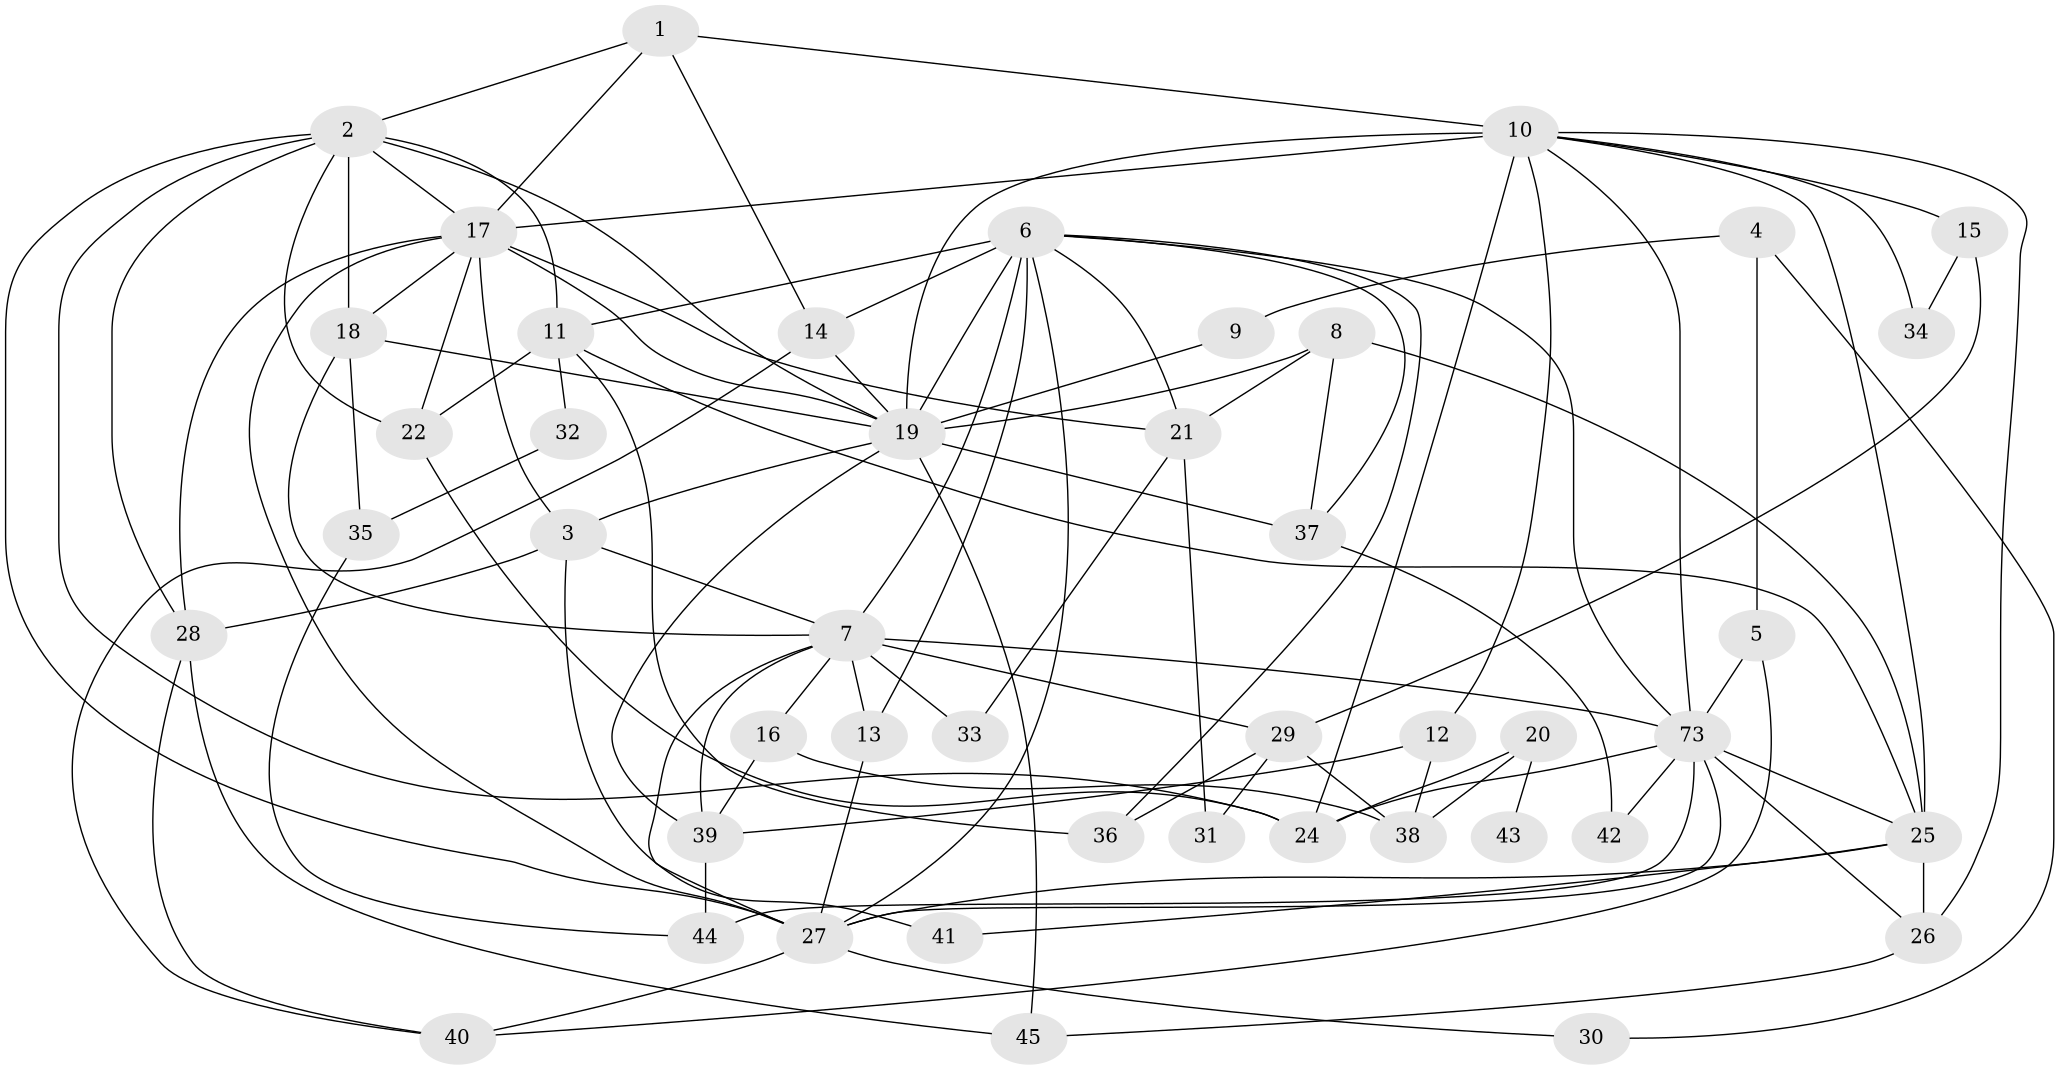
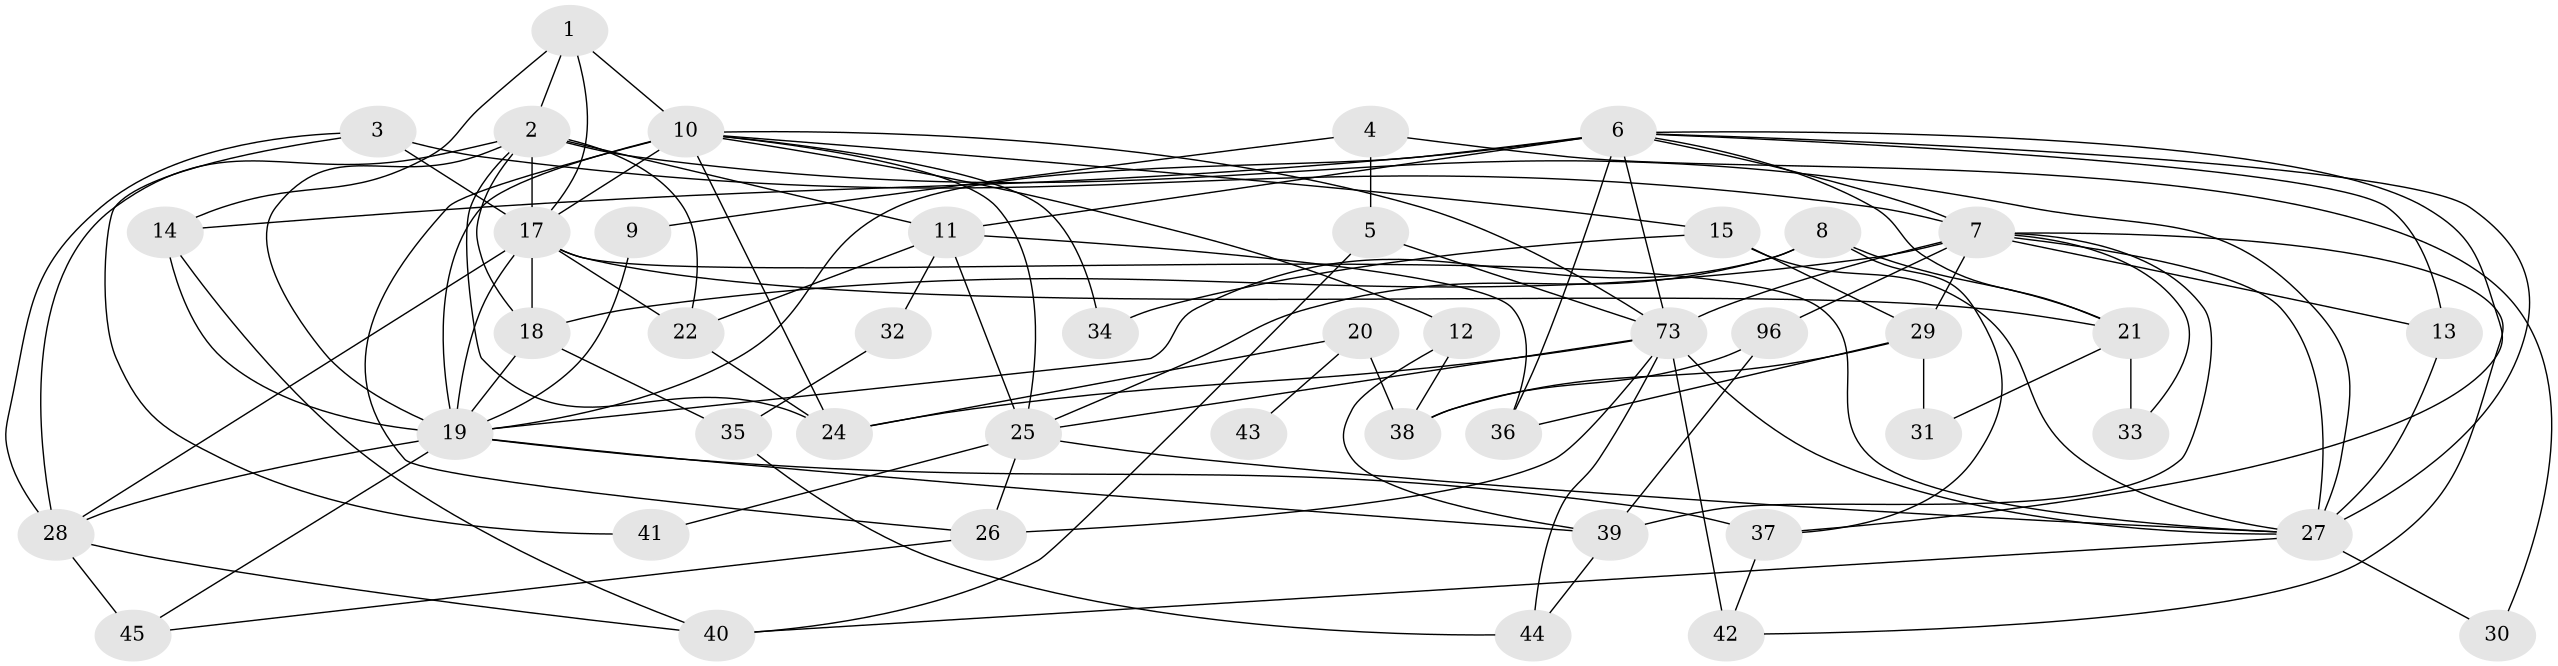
edge "15" -- "27": added
edge "19" -- "3": now "19" -- "28"
edge "7" -- "42": added
node "16": label "16" -> "96"
